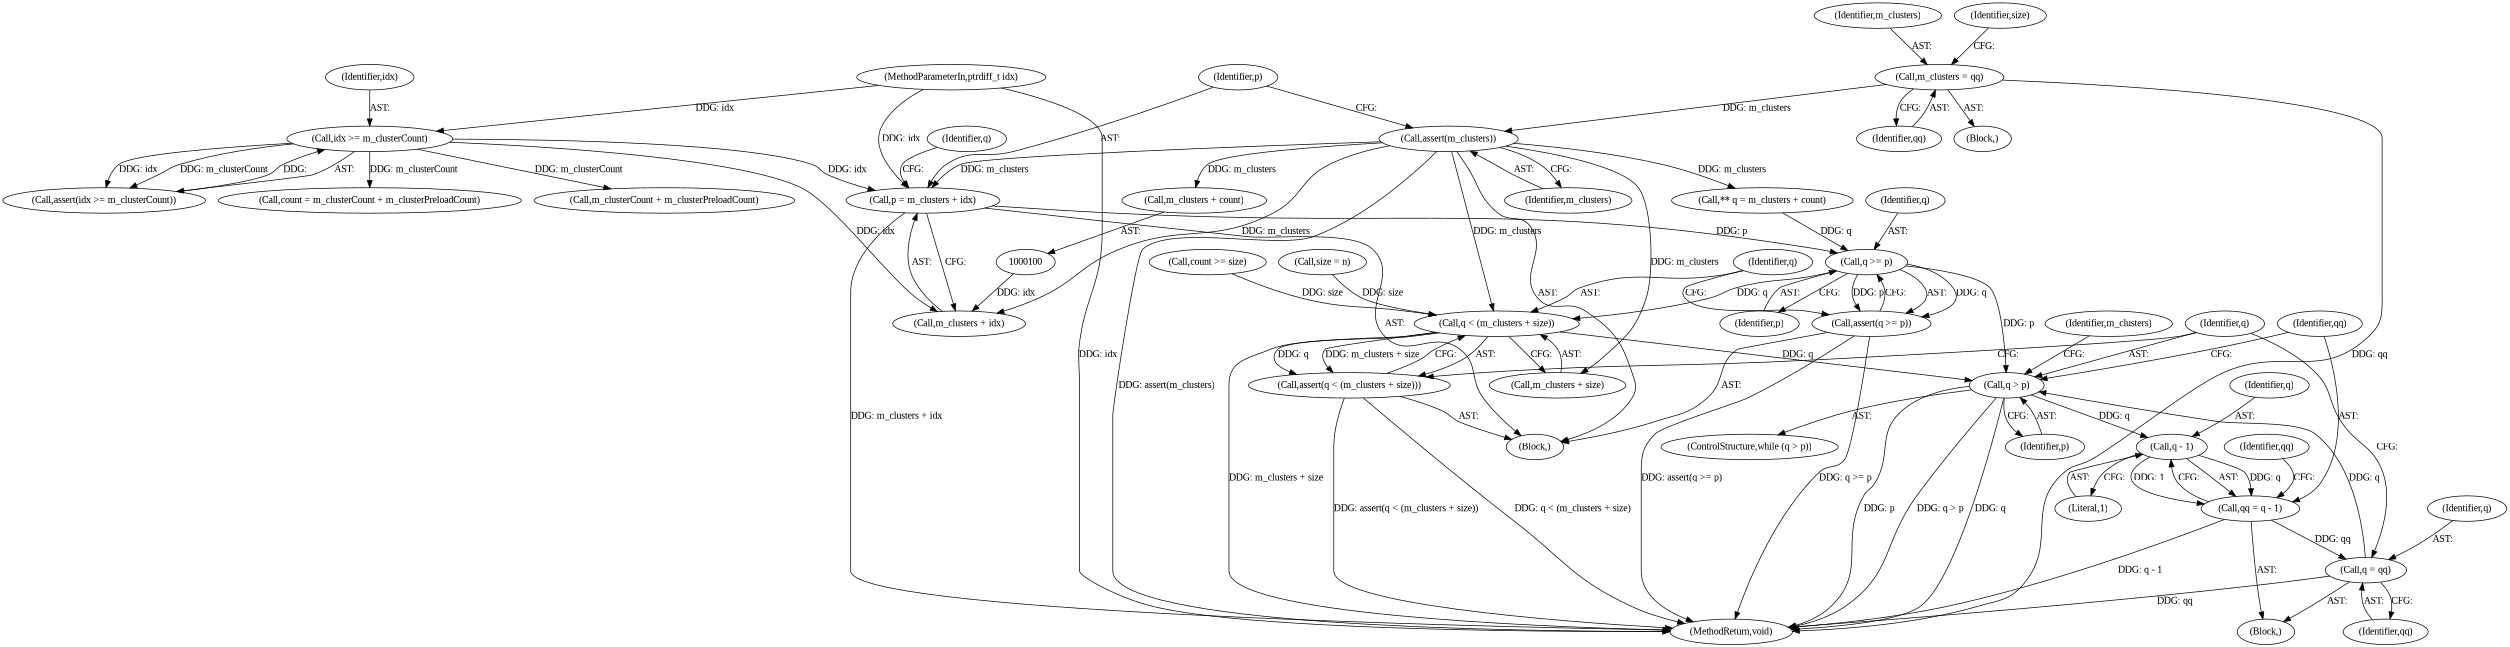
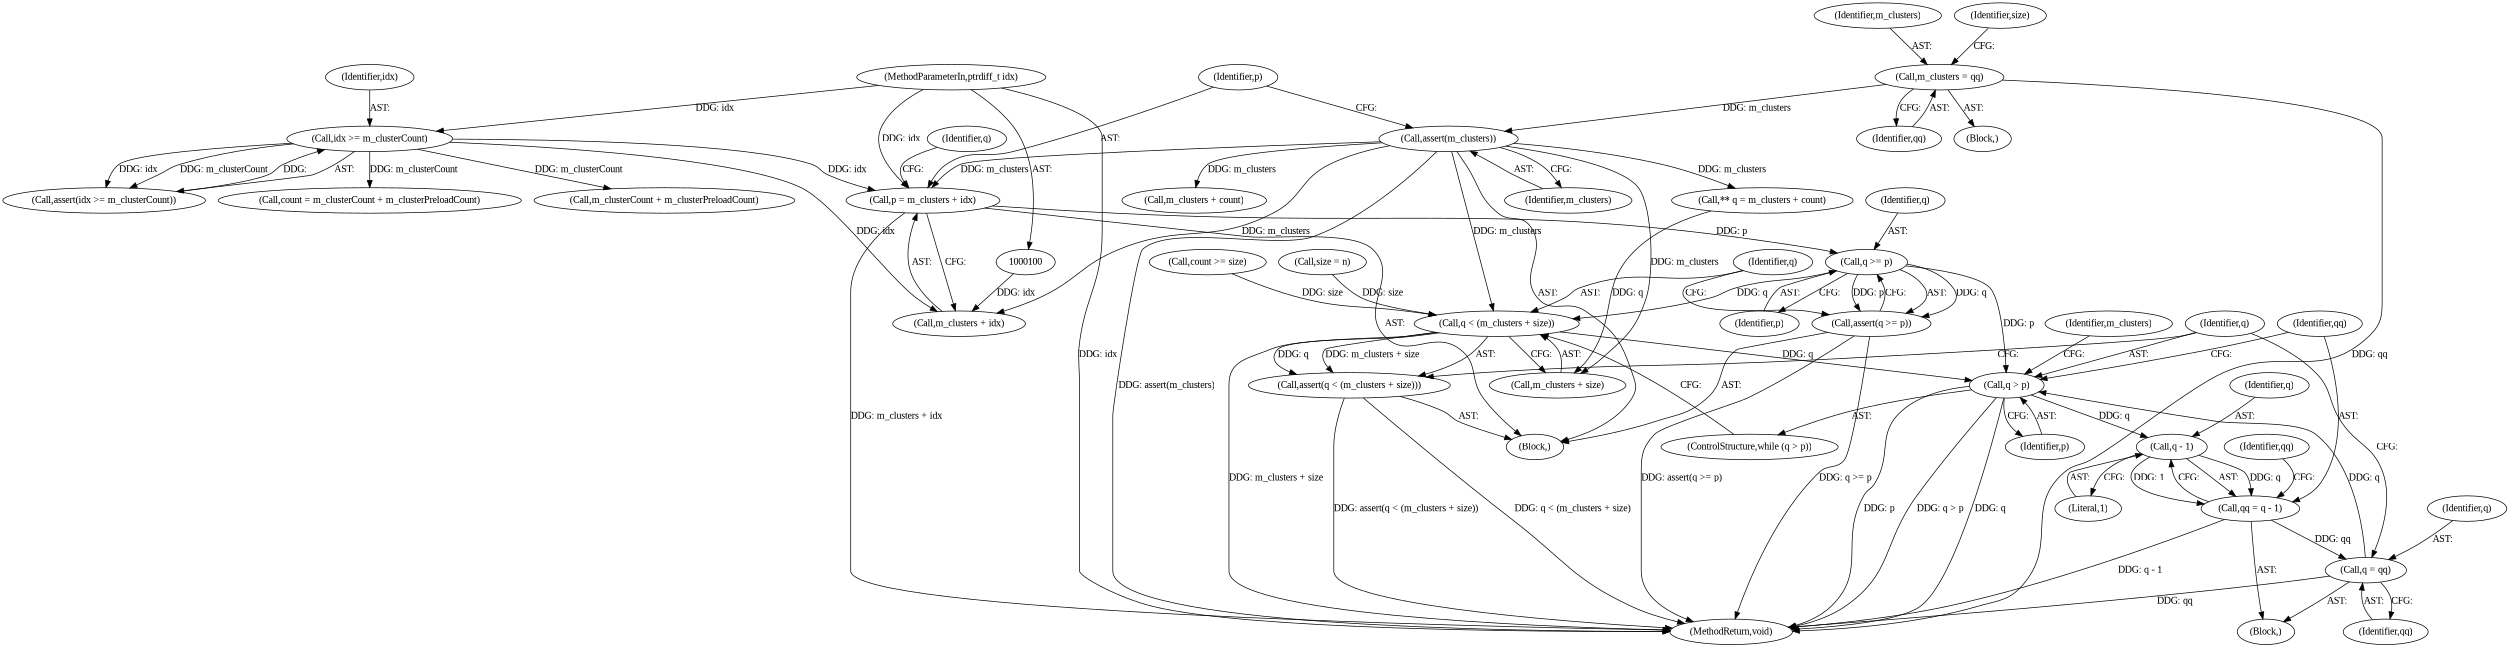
edge "(Call,** q = m_clusters + count)" -> "(Call,q >= p)": now "(Call,** q = m_clusters + count)" -> "(Call,m_clusters + size)"
edge "(Call,m_clusters + count)" -> "1000100": now "(MethodParameterIn,ptrdiff_t idx)" -> "1000100"
edge "(Call,assert(q < (m_clusters + size)))" -> "(Call,q < (m_clusters + size))": now "(ControlStructure,while (q > p))" -> "(Call,q < (m_clusters + size))"
